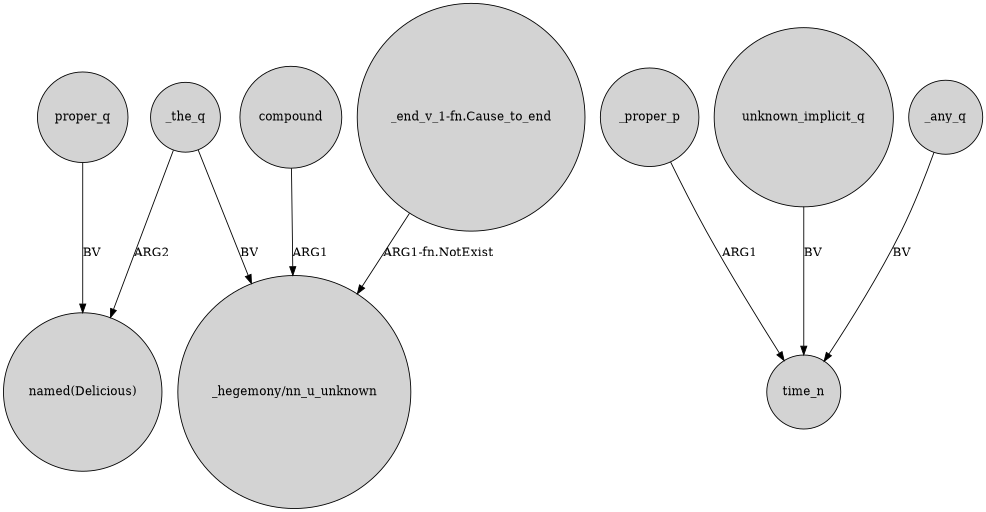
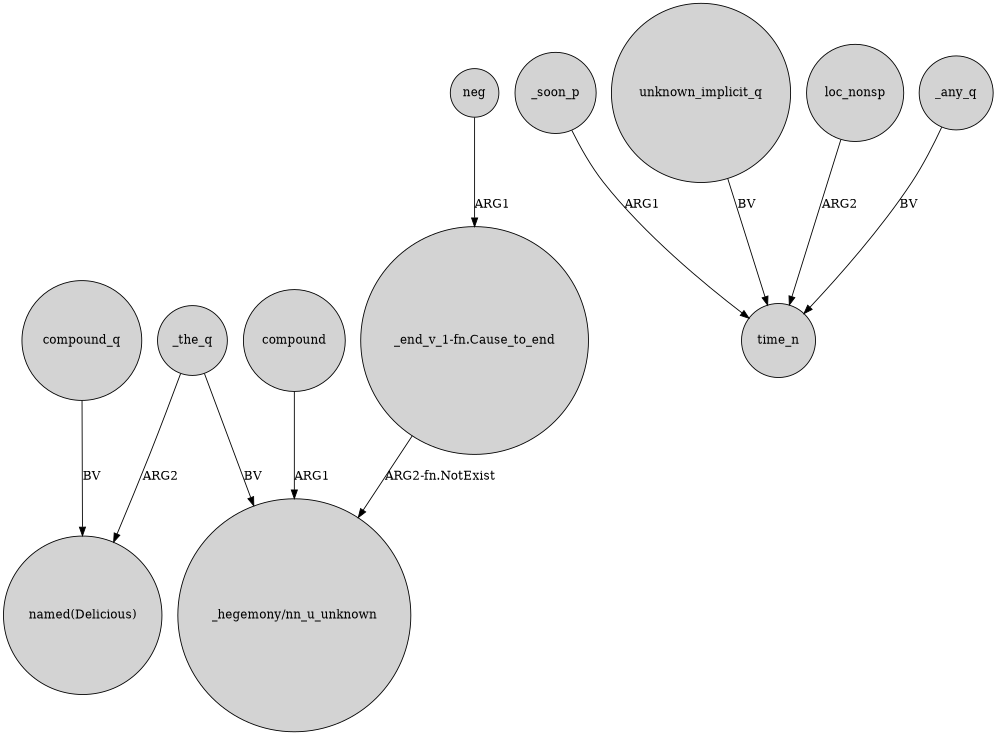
node "neg": added
node "loc_nonsp": added
node "proper_q": label "proper_q" -> "compound_q"
node "_proper_p": label "_proper_p" -> "_soon_p"
edge "_end_v_1-fn.Cause_to_end" -> "_hegemony/nn_u_unknown": label "ARG1-fn.NotExist" -> "ARG2-fn.NotExist"
